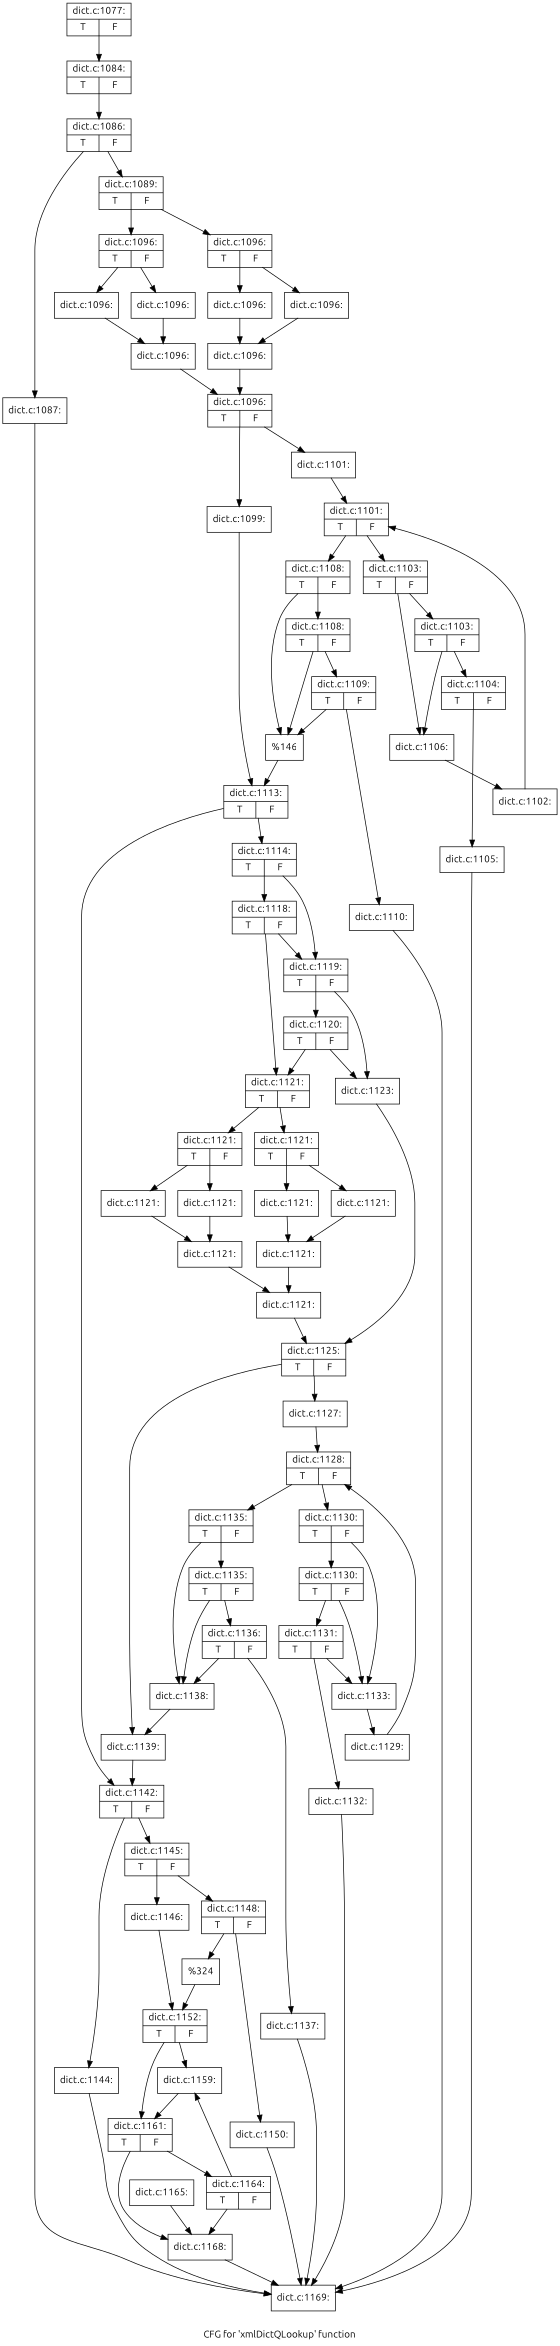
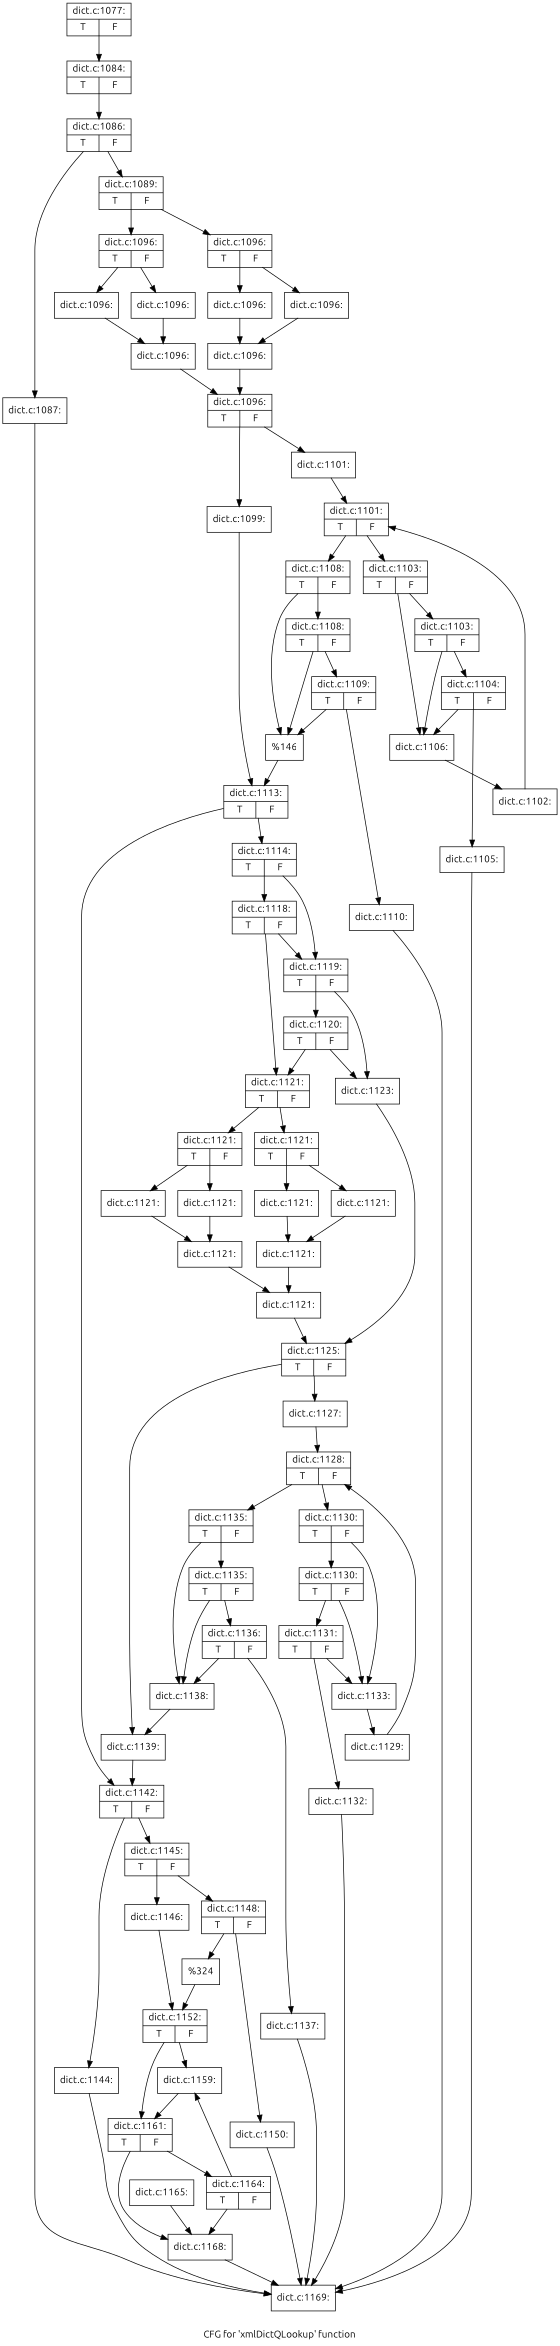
edge "dict.c:1104:" -> "dict.c:1106:": added
